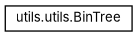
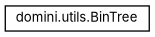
node "utils.utils.BinTree": label "utils.utils.BinTree" -> "domini.utils.BinTree"
